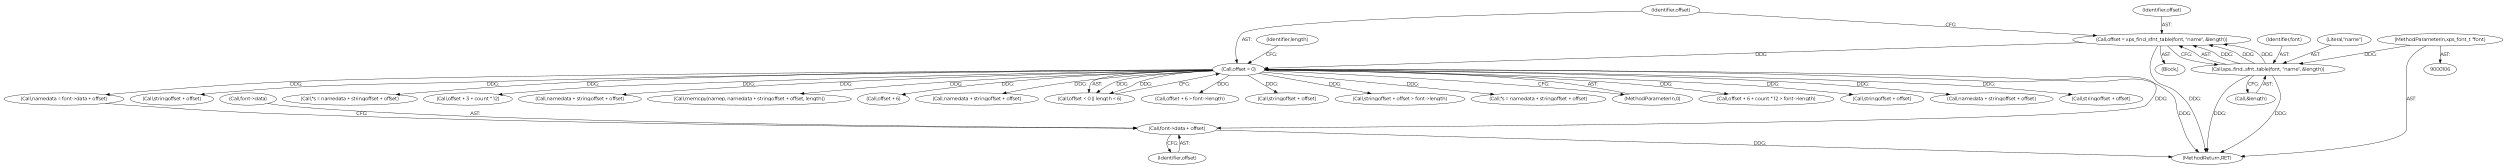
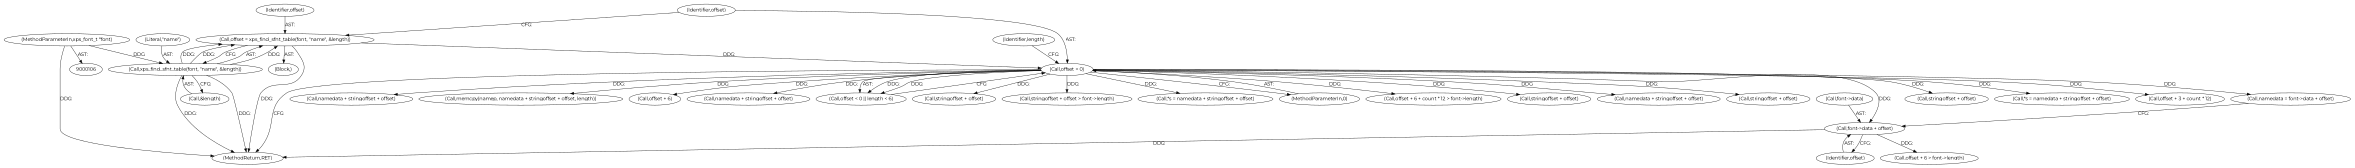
node "(Identifier,font)": removed
edge "(Call,offset < 0)" -> "(Call,offset + 6 > font->length)": now "(Call,font->data + offset)" -> "(Call,offset + 6 > font->length)"
edge "(MethodParameterIn,xps_font_t *font)" -> "(MethodReturn,RET)": label "AST: " -> "DDG: "
edge "(Call,offset < 0)" -> "(MethodReturn,RET)": label "DDG: " -> "CFG: "
